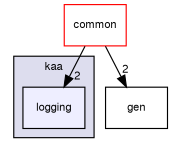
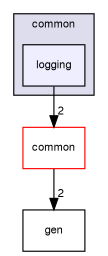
edge "common" -> "logging": reversed
cluster "kaa": label "kaa" -> "common"
